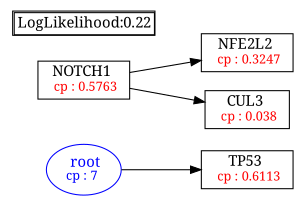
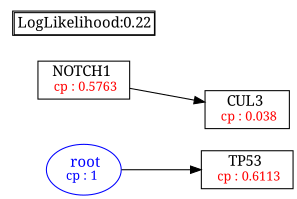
node "NFE2L2": removed
node "root": text "cp : 7" -> "cp : 1"
